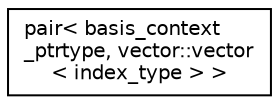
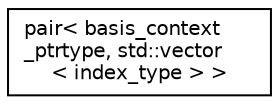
node "pair< basis_context _ptrtype, vector::vector < index_type > >": label "pair< basis_context _ptrtype, vector::vector < index_type > >" -> "pair< basis_context _ptrtype, std::vector < index_type > >"
